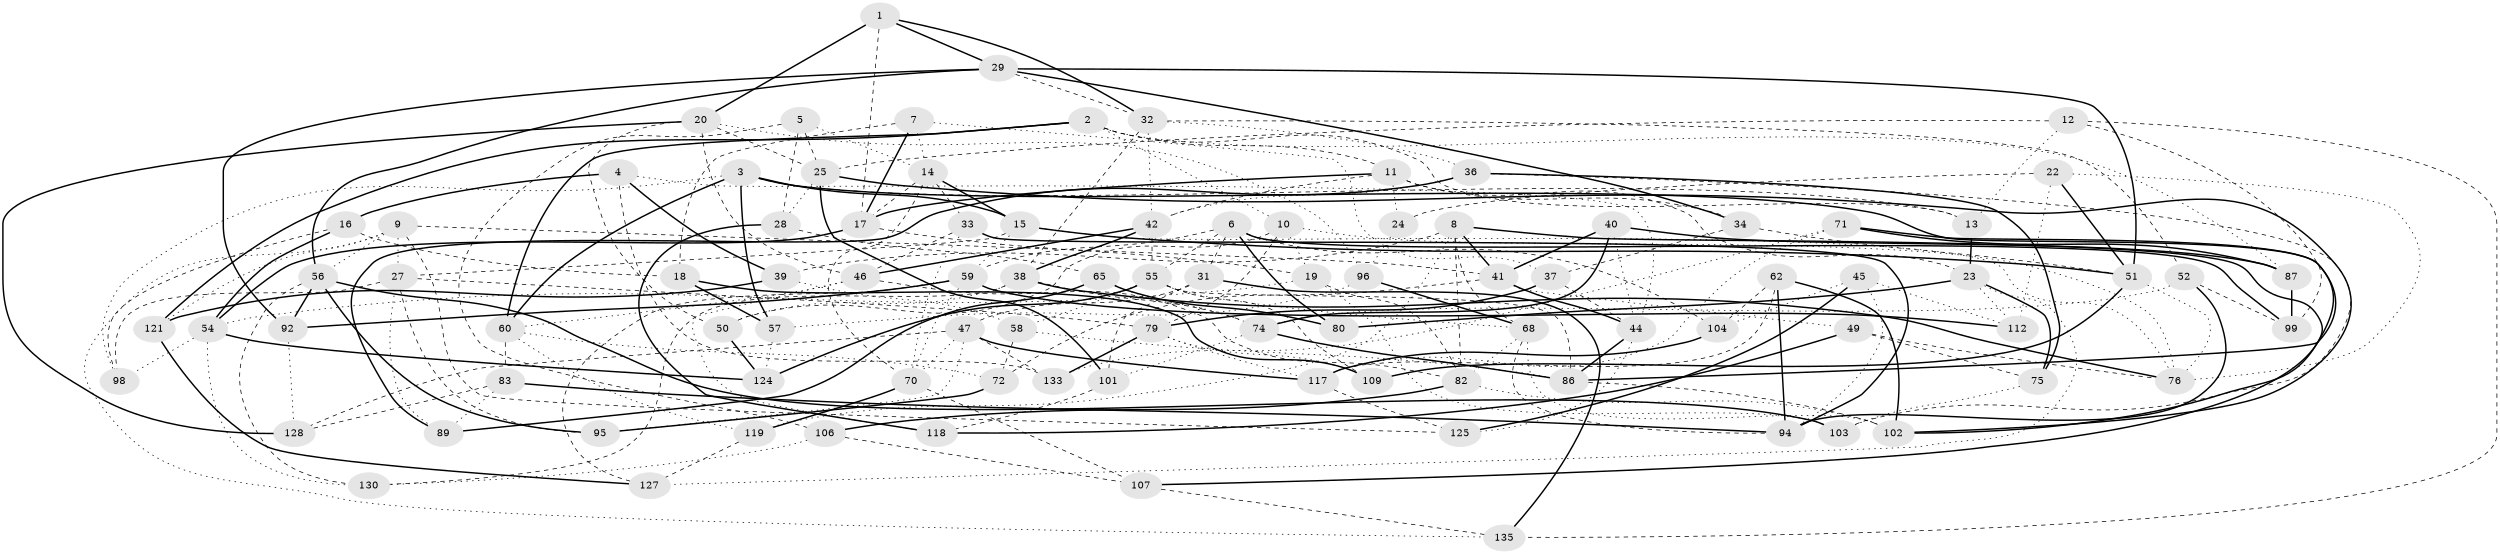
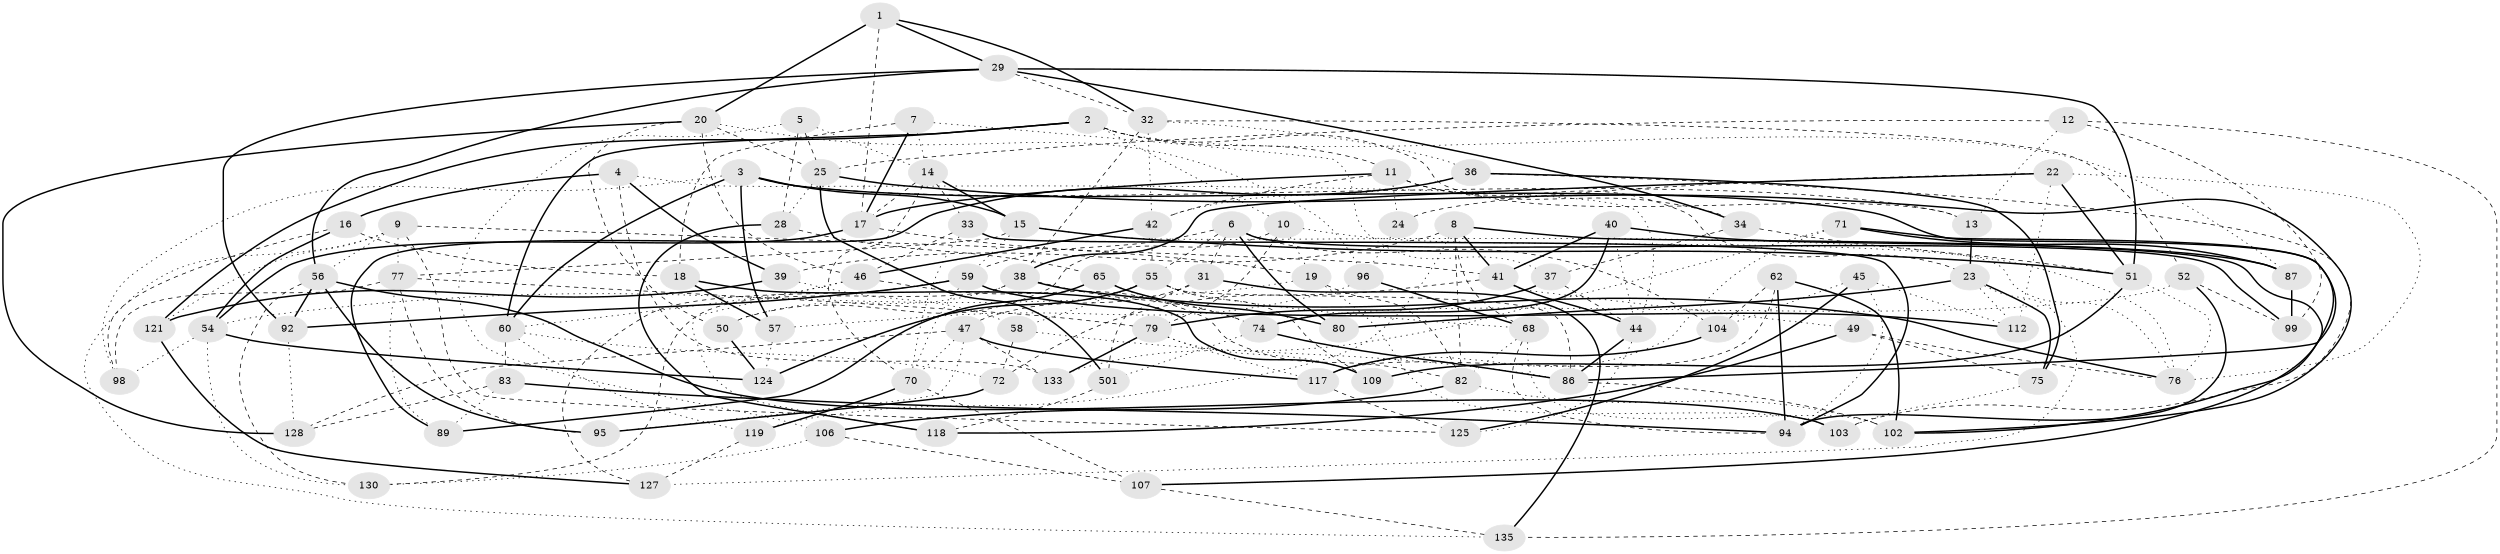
edge "42" -- "38": now "22" -- "38"
node "27": label "27" -> "77"
edge "5" -- "106": style dashed -> dotted
node "101": label "101" -> "501"
